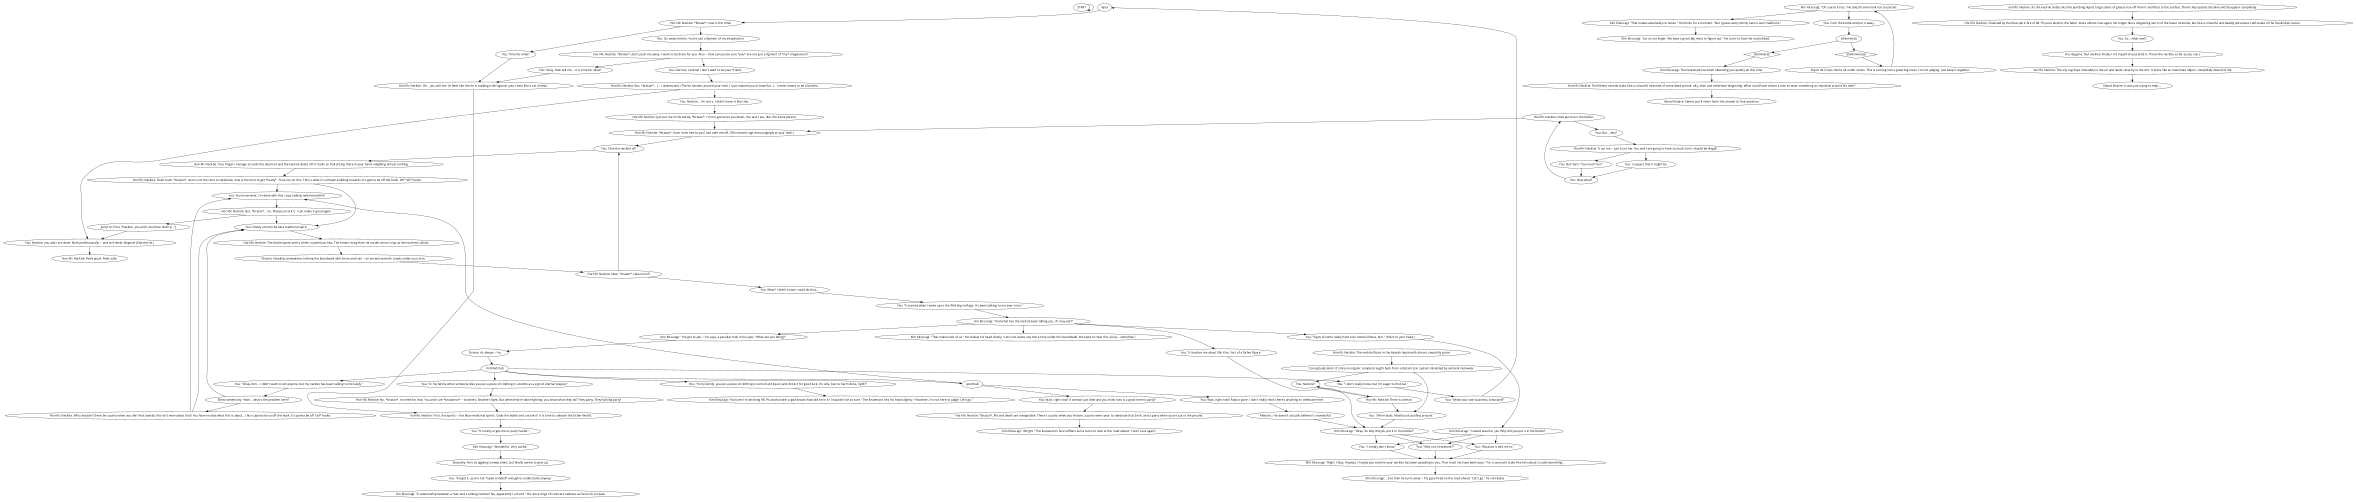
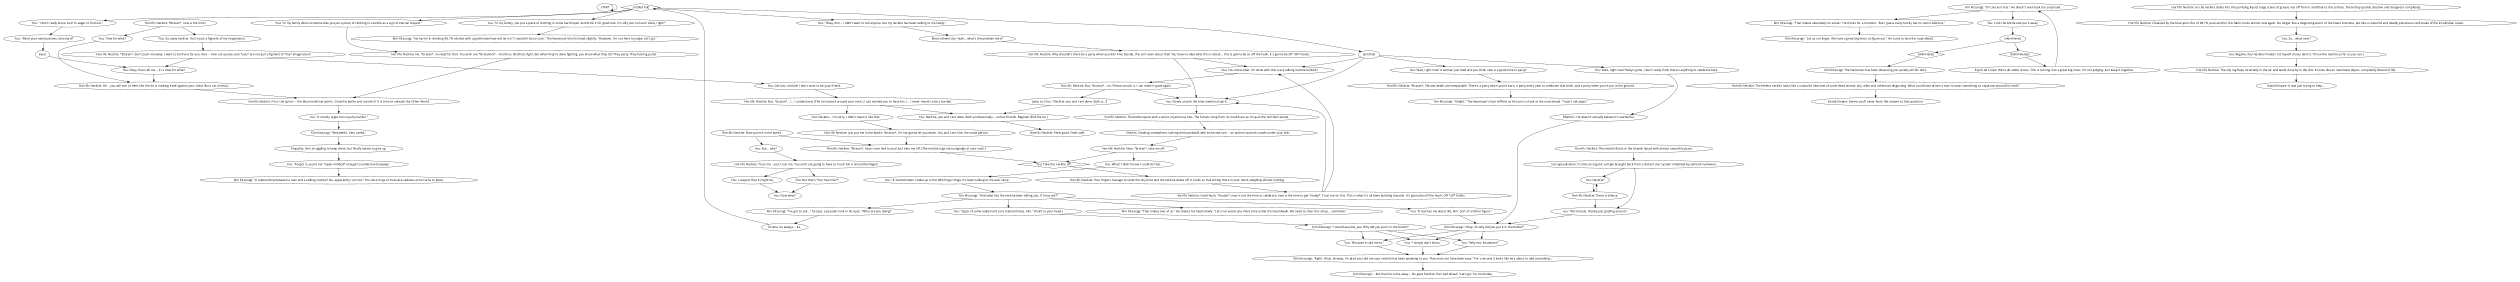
edge "input" -> "Horrific Necktie: *Bratan*, now is the time!": now "input" -> "You: Okay, then tell me -- it is time for what?"
node "You: Take the necktie off.": shape ellipse -> diamond
edge "You: Now what?" -> "Horrific Necktie: Now put me in the bottle.": removed
edge "Electrochemistry: Yeah... what's the problem here?" -> "You: Slowly uncork the blue medicinal spirit.": now "spirithub" -> "You: Slowly uncork the blue medicinal spirit."
node "Untitled hub": shape ellipse -> diamond
